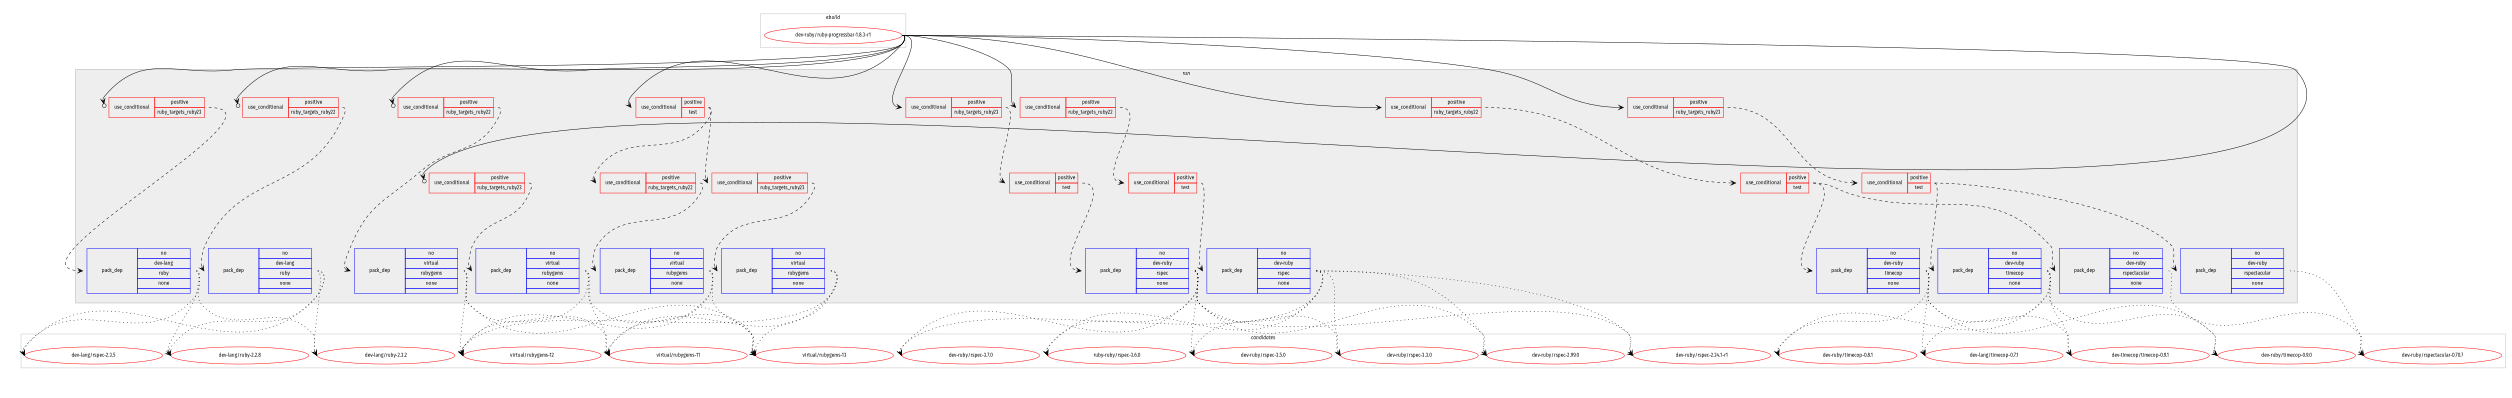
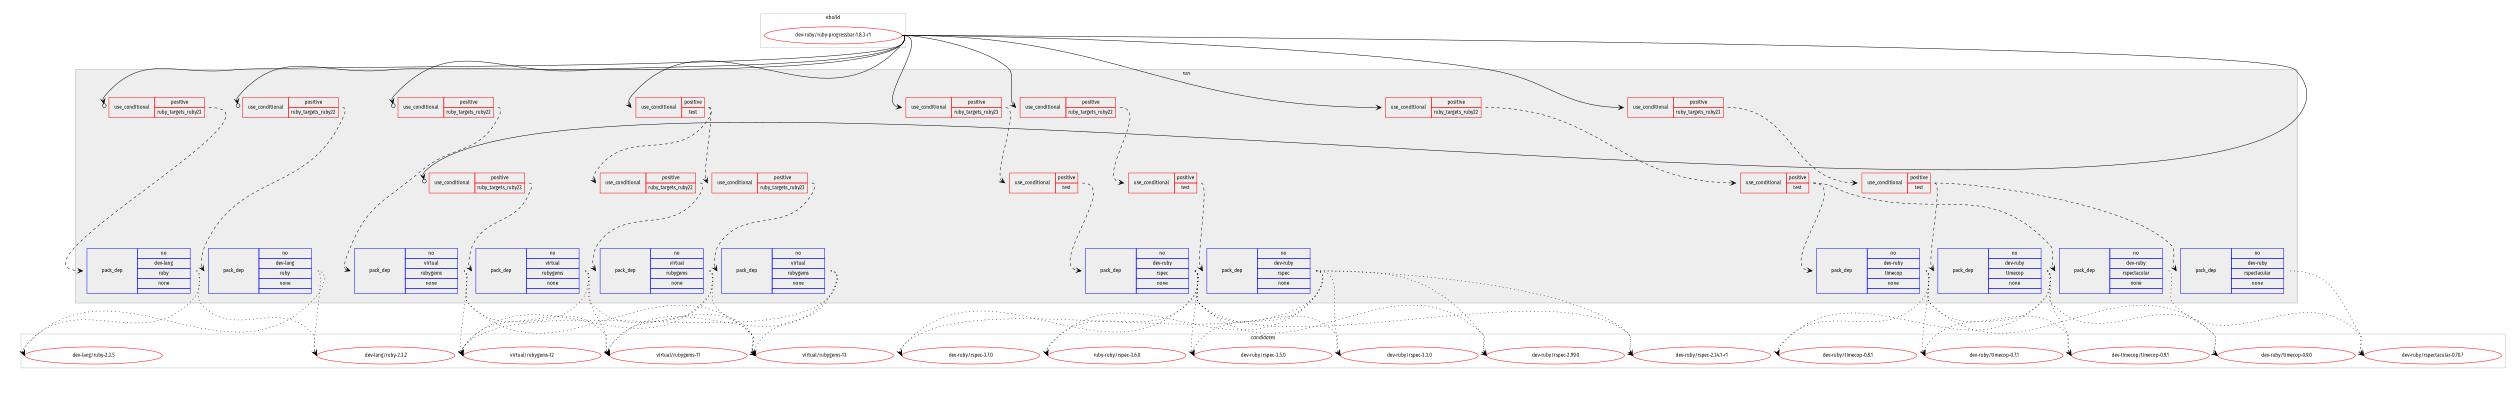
node "dev-lang/rspec-2.3.5": label "dev-lang/rspec-2.3.5" -> "dev-lang/ruby-2.3.5"
node "dev-lang/ruby-2.2.8": removed
node "dev-lang/timecop-0.7.1": label "dev-lang/timecop-0.7.1" -> "dev-ruby/timecop-0.7.1"
